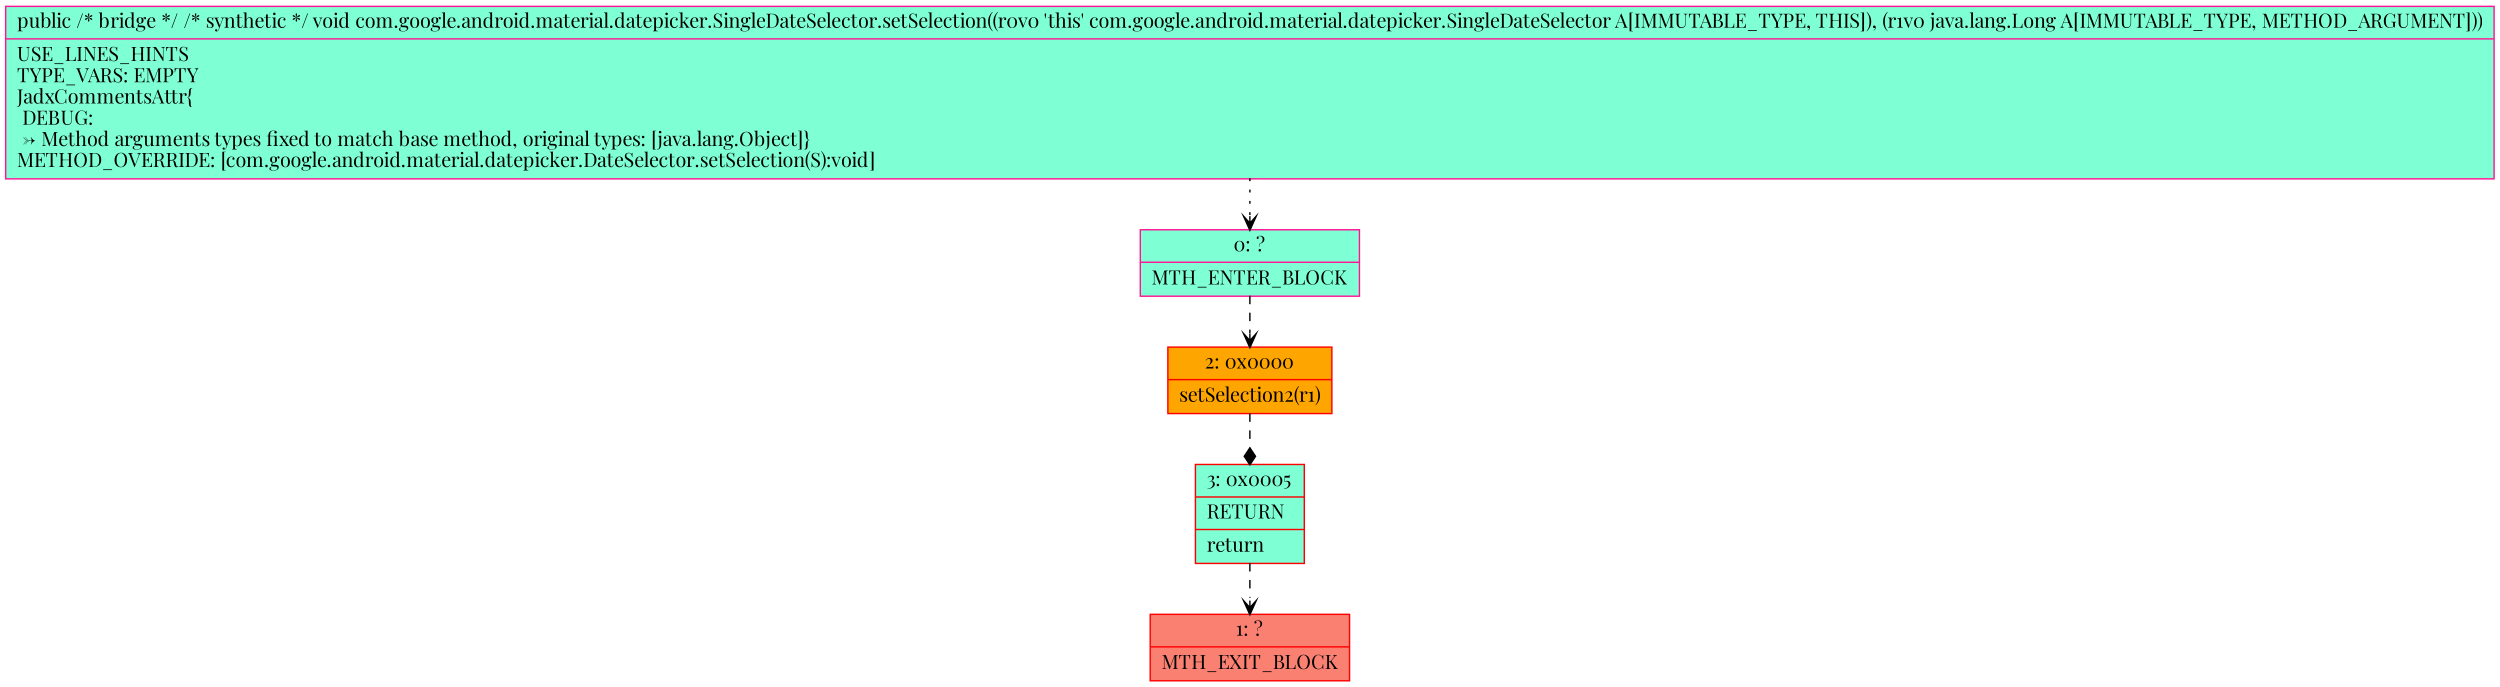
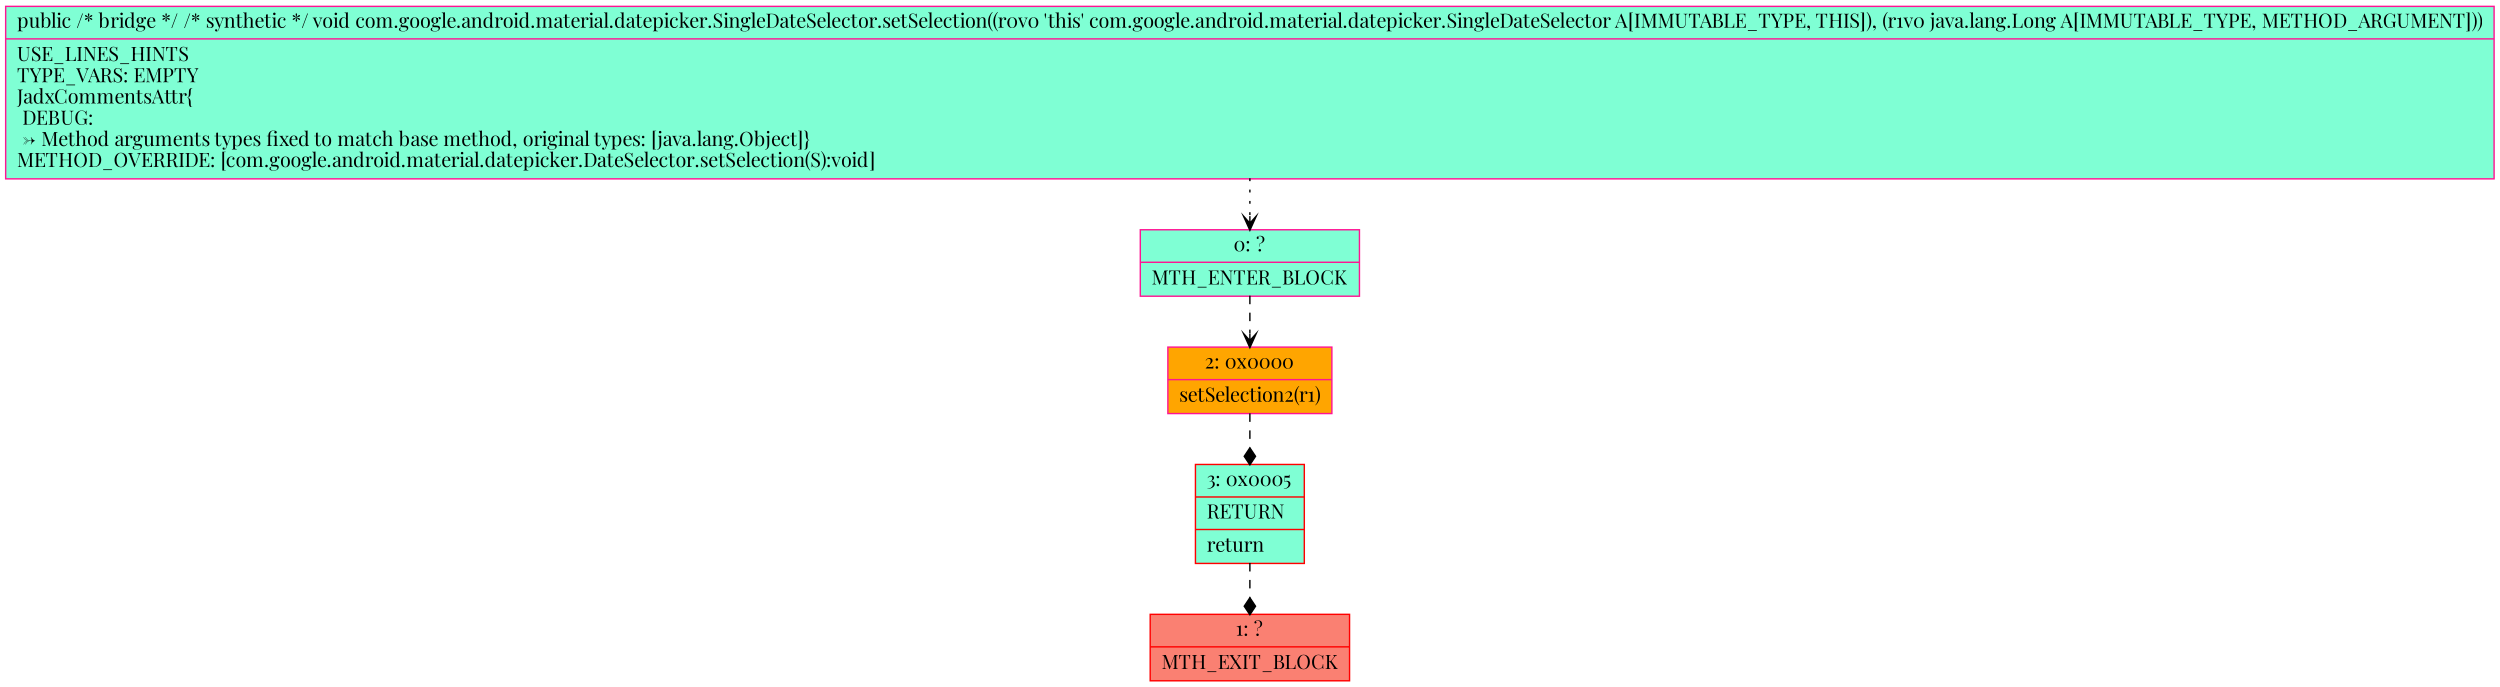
node "2: 0x0000": color red -> deeppink
edge "3: 0x0005" -> "1: ?": arrowhead vee -> diamond
